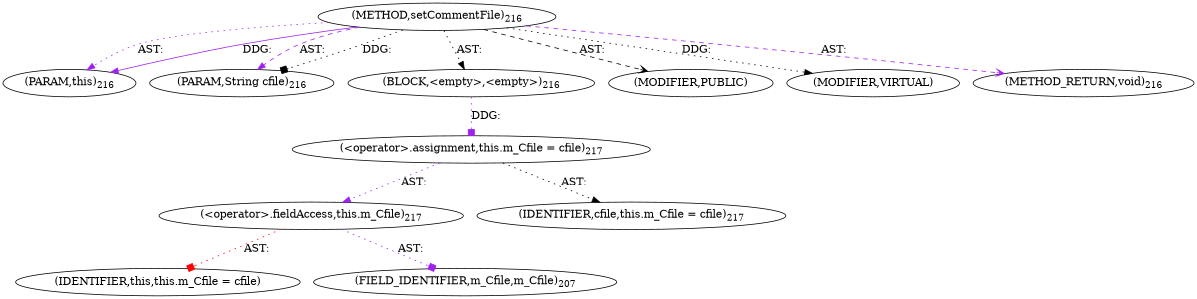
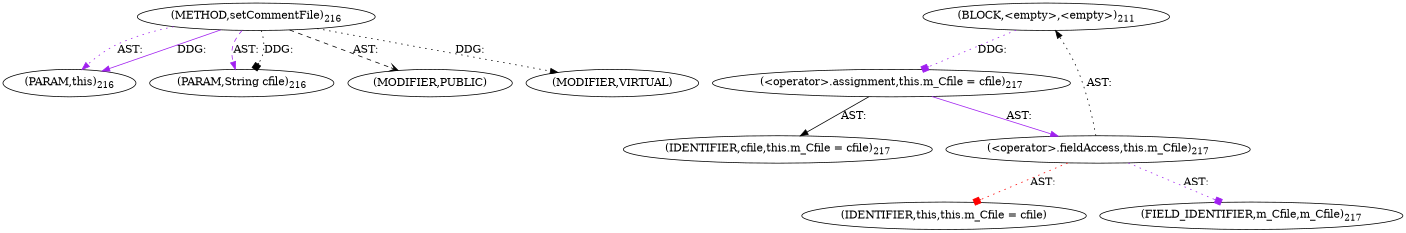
edge "(METHOD,setCommentFile)" -> "(BLOCK,<empty>,<empty>)": now "(<operator>.fieldAccess,this.m_Cfile)" -> "(BLOCK,<empty>,<empty>)"
node "(BLOCK,<empty>,<empty>)": text "216" -> "211"
node "(METHOD_RETURN,void)": removed
edge "(<operator>.assignment,this.m_Cfile = cfile)" -> "(<operator>.fieldAccess,this.m_Cfile)": style dotted -> solid
edge "(<operator>.assignment,this.m_Cfile = cfile)" -> "(IDENTIFIER,cfile,this.m_Cfile = cfile)": style dotted -> solid
node "(FIELD_IDENTIFIER,m_Cfile,m_Cfile)": text "207" -> "217"
